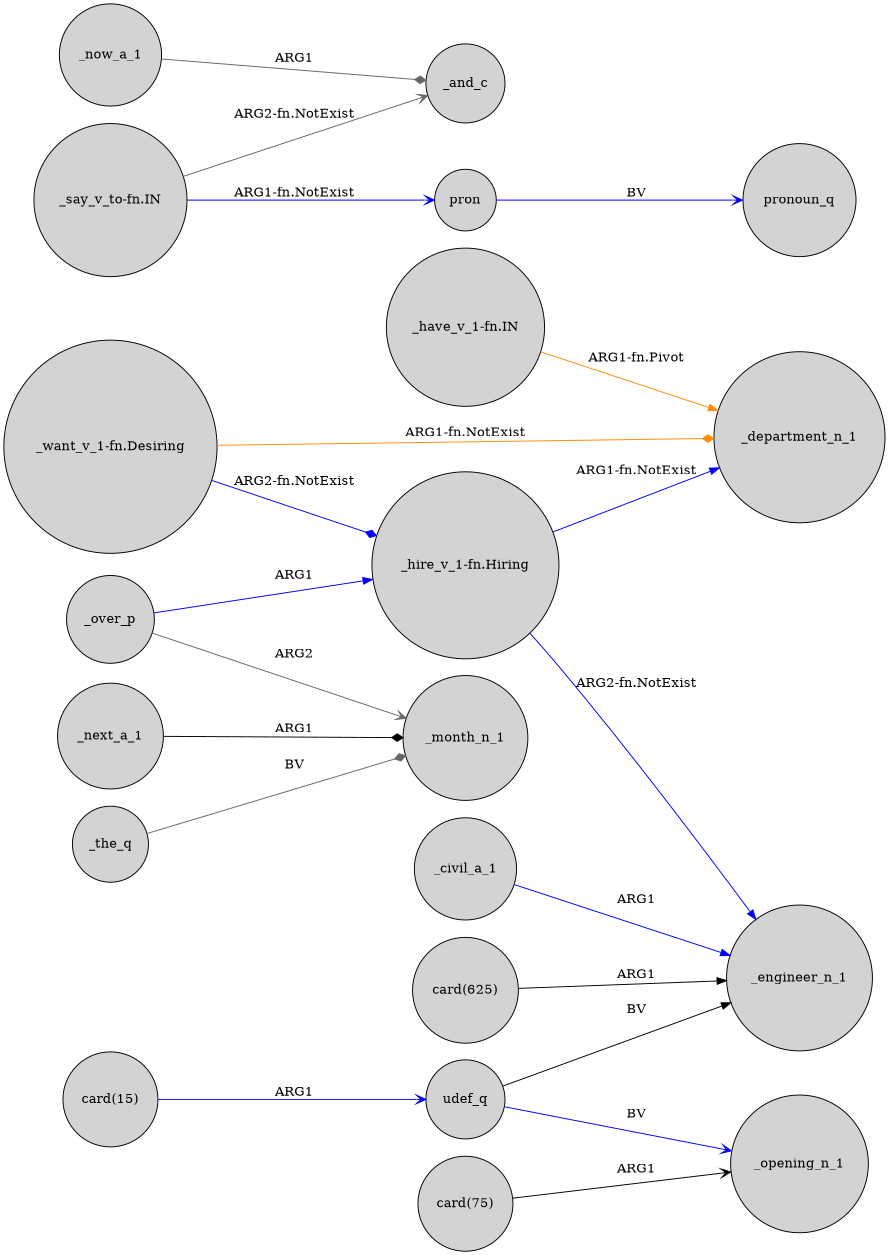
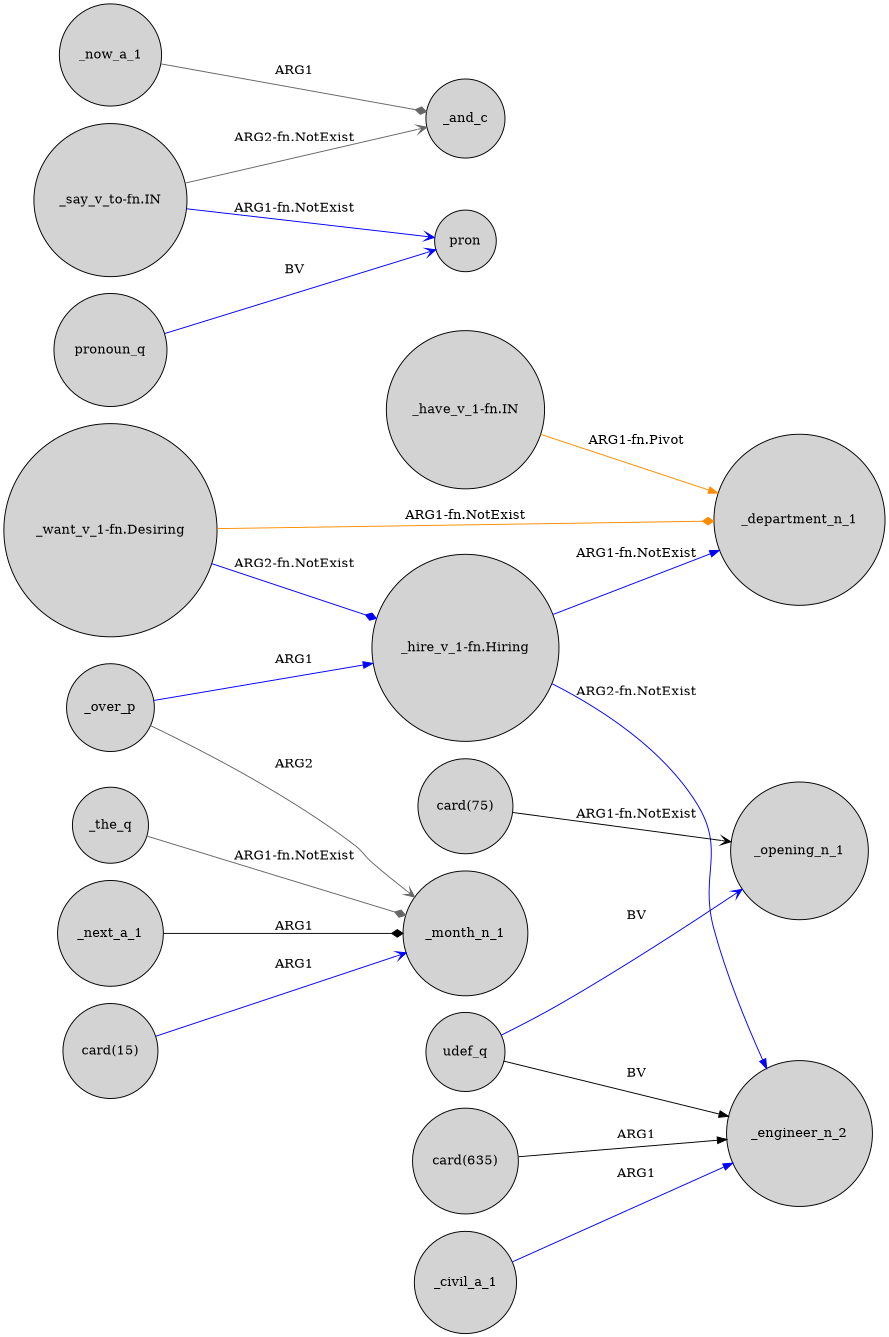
edge "pron" -> "pronoun_q": reversed
edge "_the_q" -> "_month_n_1": label "BV" -> "ARG1-fn.NotExist"
node "_engineer_n_1": label "_engineer_n_1" -> "_engineer_n_2"
node "card(625)": label "card(625)" -> "card(635)"
edge "card(15)" -> "udef_q": now "card(15)" -> "_month_n_1"
edge "card(75)" -> "_opening_n_1": label "ARG1" -> "ARG1-fn.NotExist"
